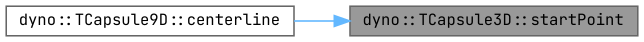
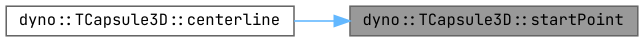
node "dyno::TCapsule9D::centerline": label "dyno::TCapsule9D::centerline" -> "dyno::TCapsule3D::centerline"
